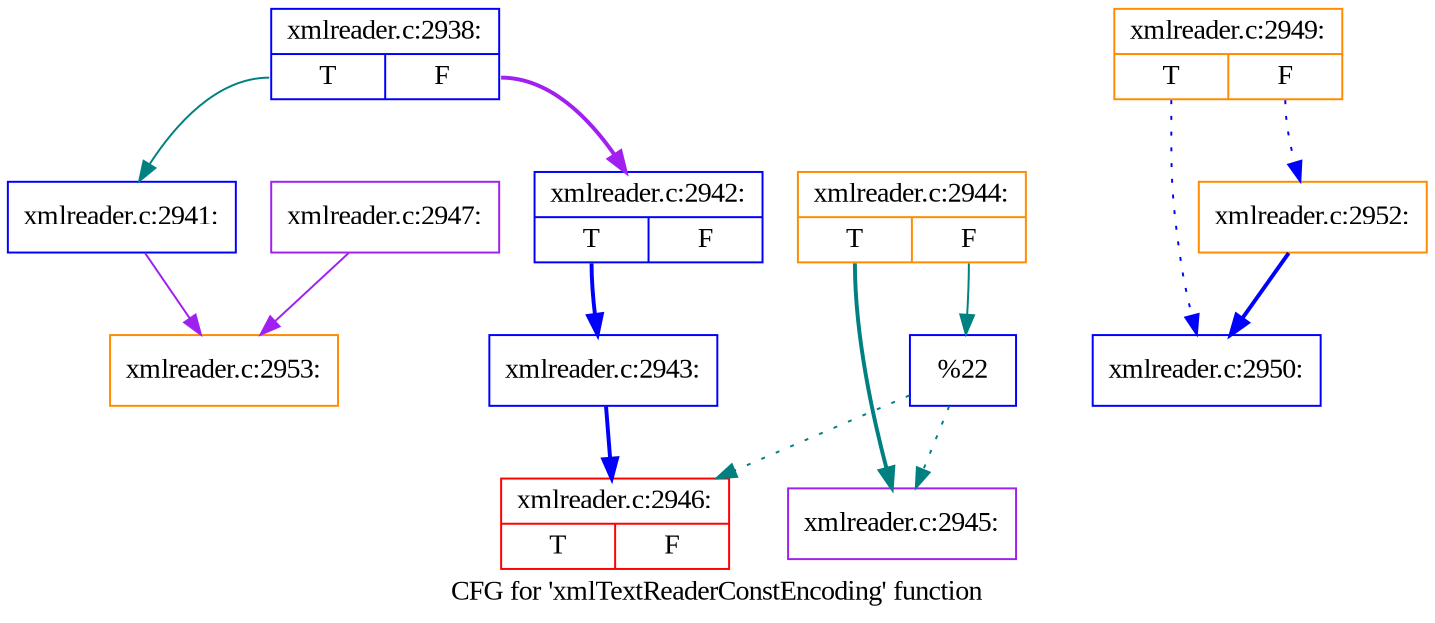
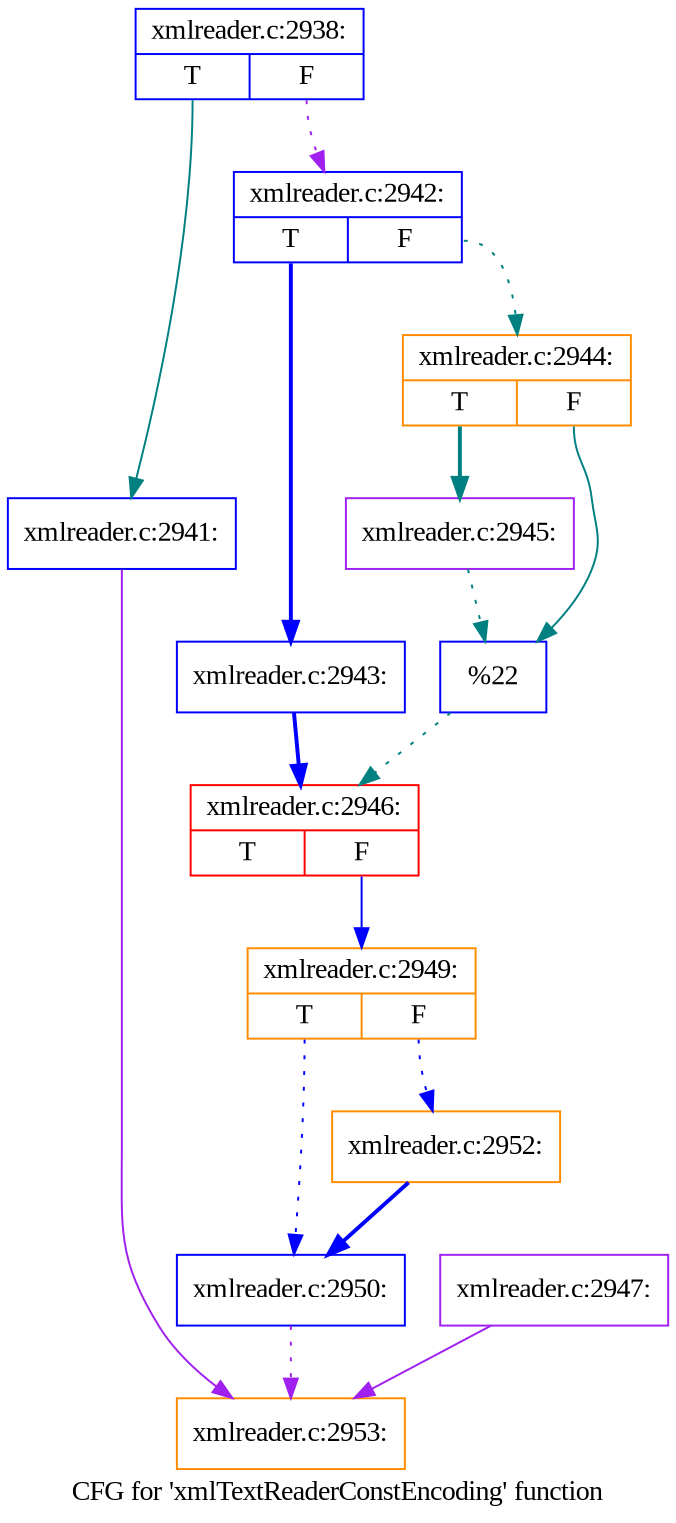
edge "xmlreader.c:2938:" -> "xmlreader.c:2942:": style bold -> dotted
edge "xmlreader.c:2942:" -> "xmlreader.c:2944:": added
edge "%22" -> "xmlreader.c:2945:": reversed
edge "xmlreader.c:2946:" -> "xmlreader.c:2949:": added
edge "xmlreader.c:2950:" -> "xmlreader.c:2953:": added
